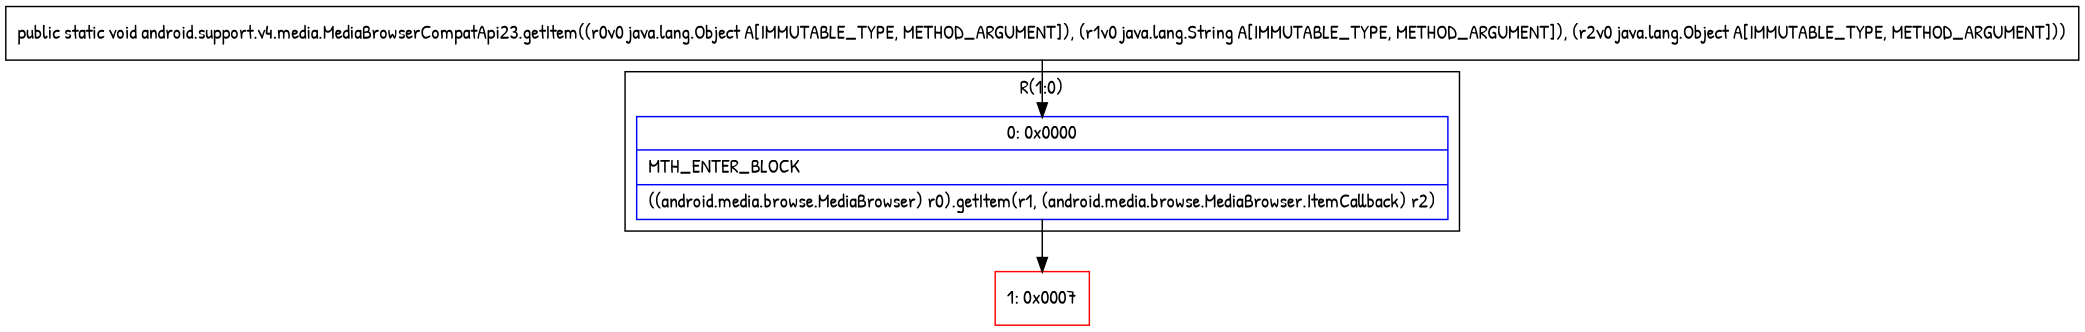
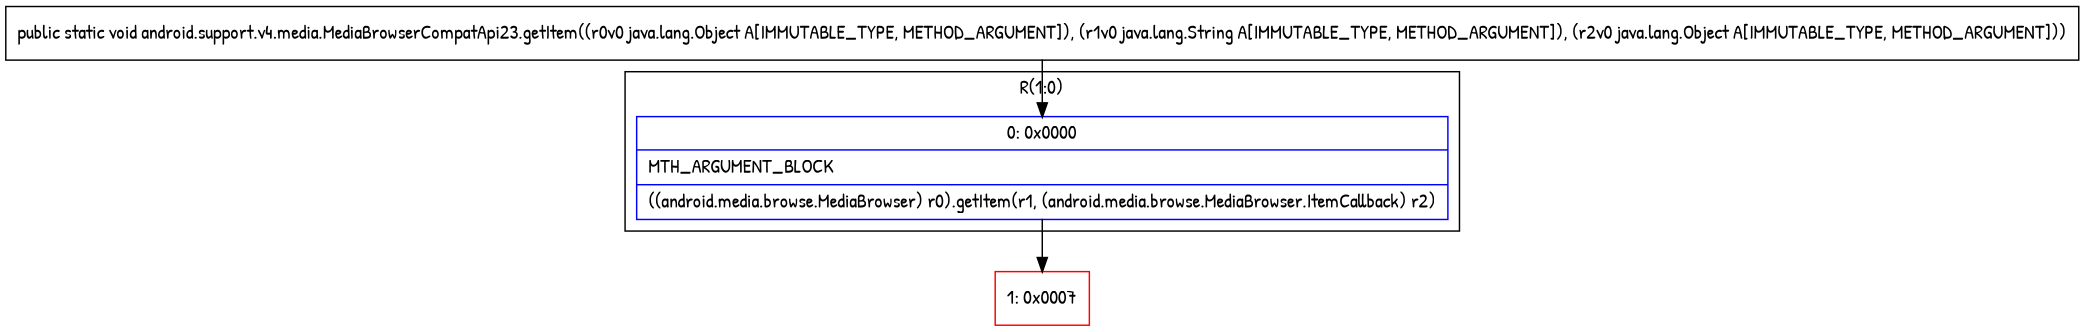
node "0: 0x0000": text "MTH_ENTER_BLOCK" -> "MTH_ARGUMENT_BLOCK"
